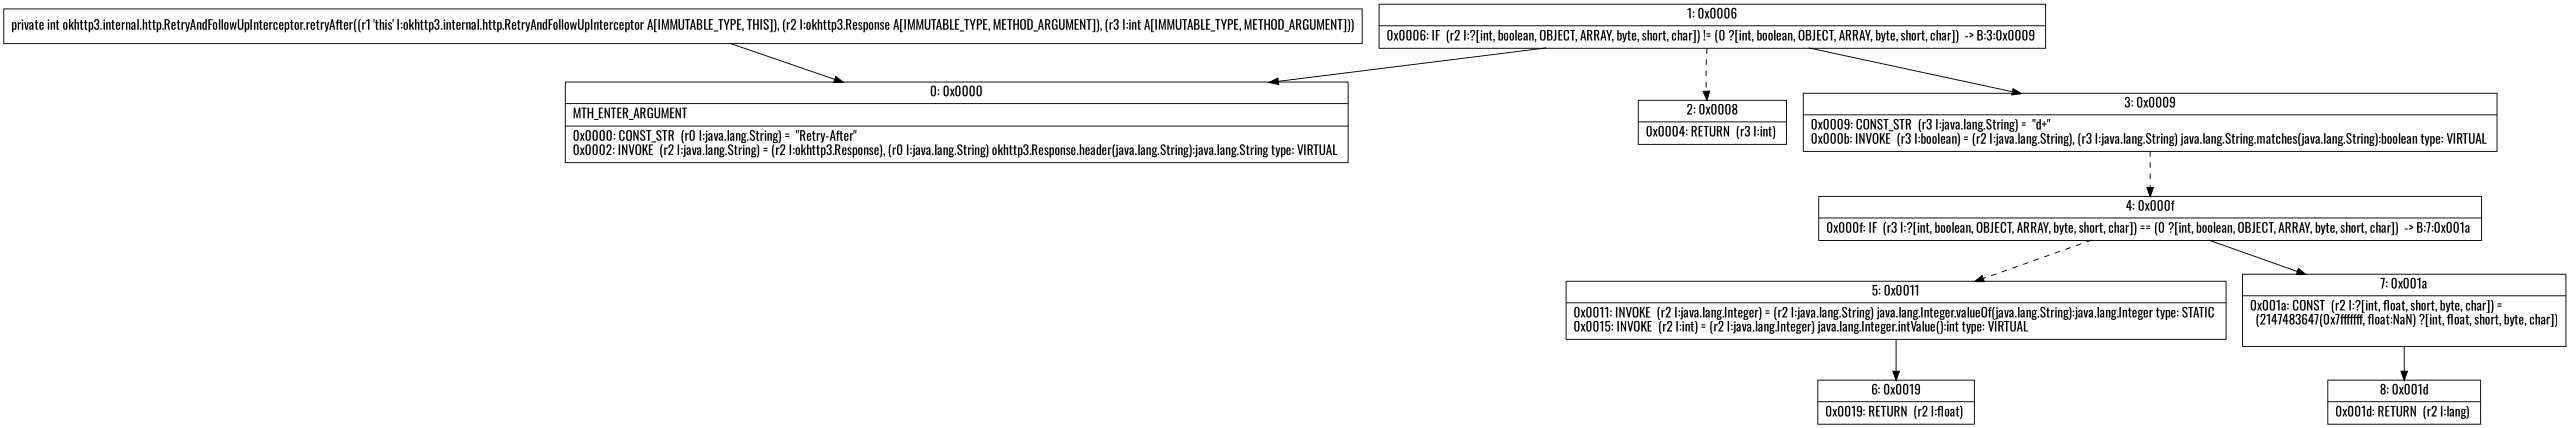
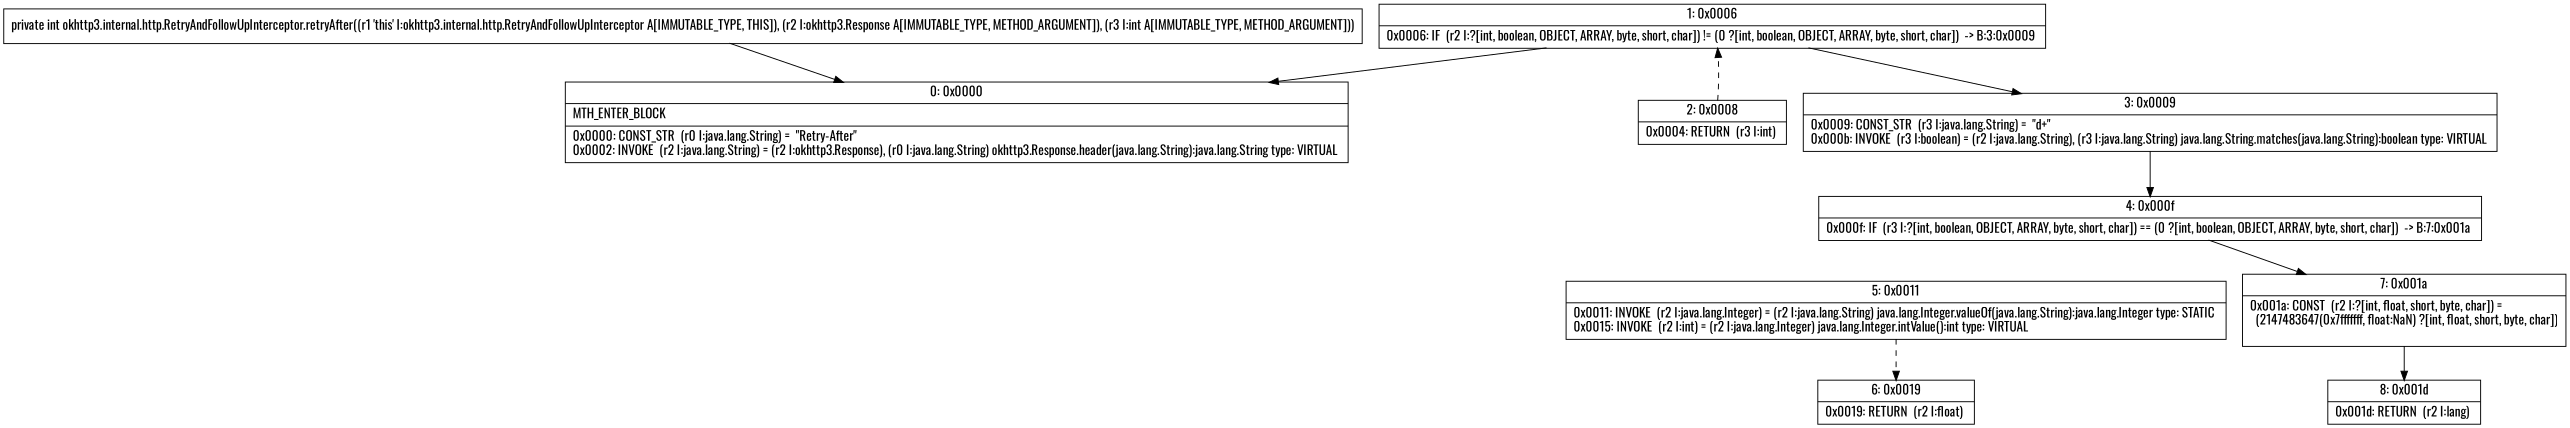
edge "1: 0x0006" -> "2: 0x0008": reversed
node "0: 0x0000": text "MTH_ENTER_ARGUMENT" -> "MTH_ENTER_BLOCK"
edge "3: 0x0009" -> "4: 0x000f": style dashed -> solid
edge "4: 0x000f" -> "5: 0x0011": removed
edge "5: 0x0011" -> "6: 0x0019": style solid -> dashed
